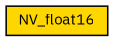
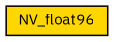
node "NV_float16": label "NV_float16" -> "NV_float96"
